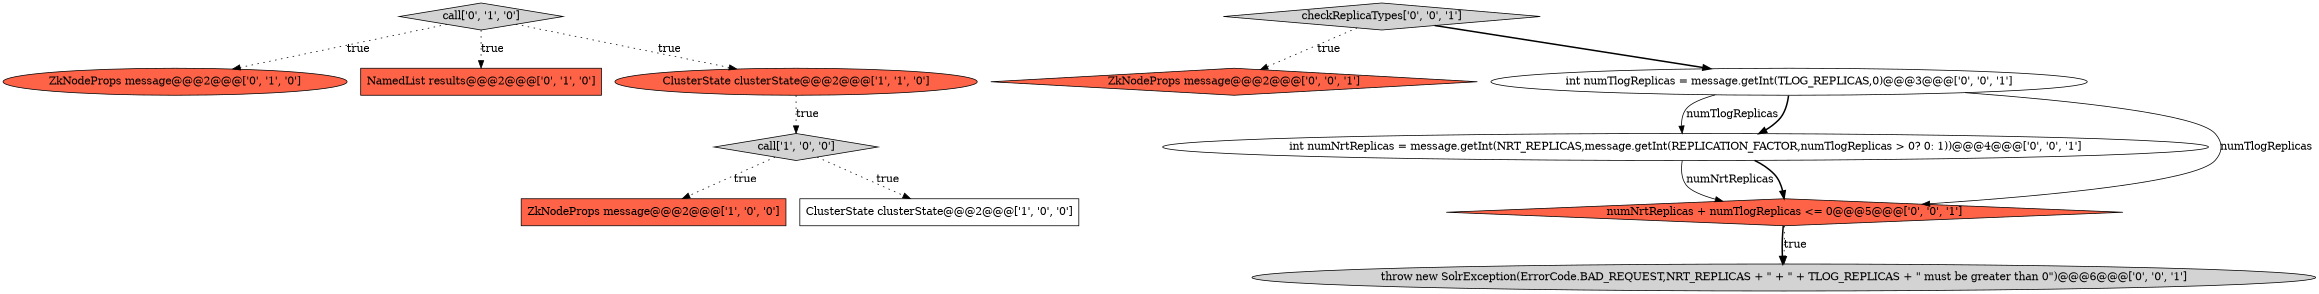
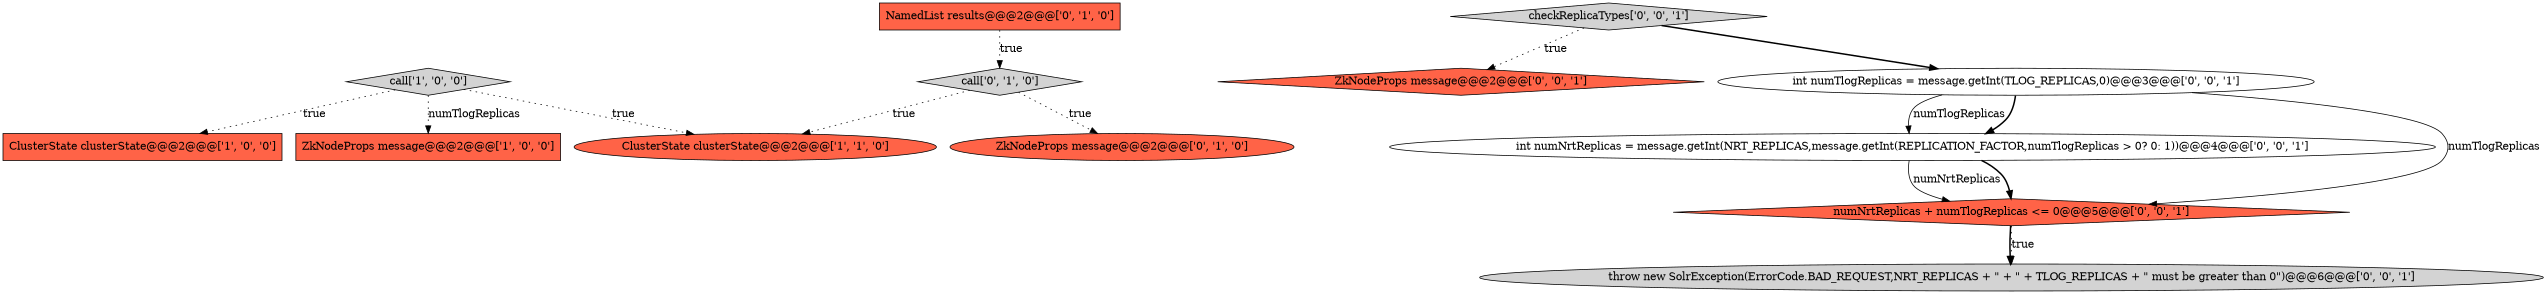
edge "call['0', '1', '0']" -> "NamedList results@@@2@@@['0', '1', '0']": reversed
edge "ClusterState clusterState@@@2@@@['1', '1', '0']" -> "call['1', '0', '0']": reversed
edge "call['1', '0', '0']" -> "ZkNodeProps message@@@2@@@['1', '0', '0']": label "true" -> "numTlogReplicas"
node "ClusterState clusterState@@@2@@@['1', '0', '0']": fillcolor white -> tomato
